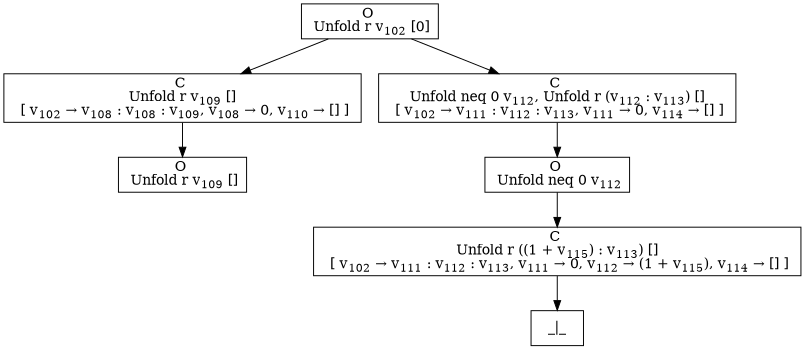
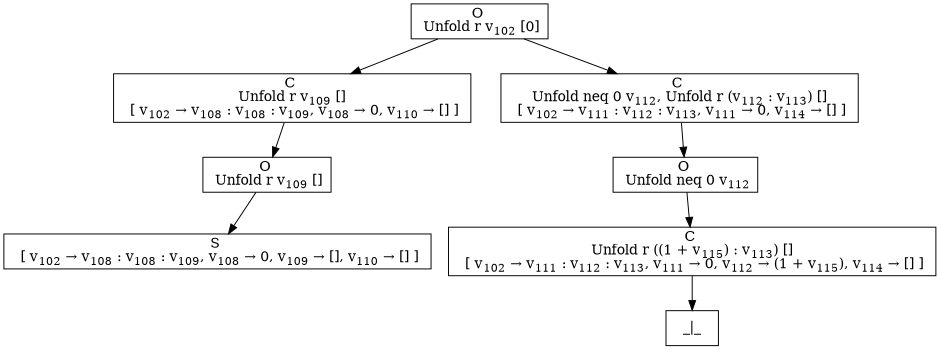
node "S": added
